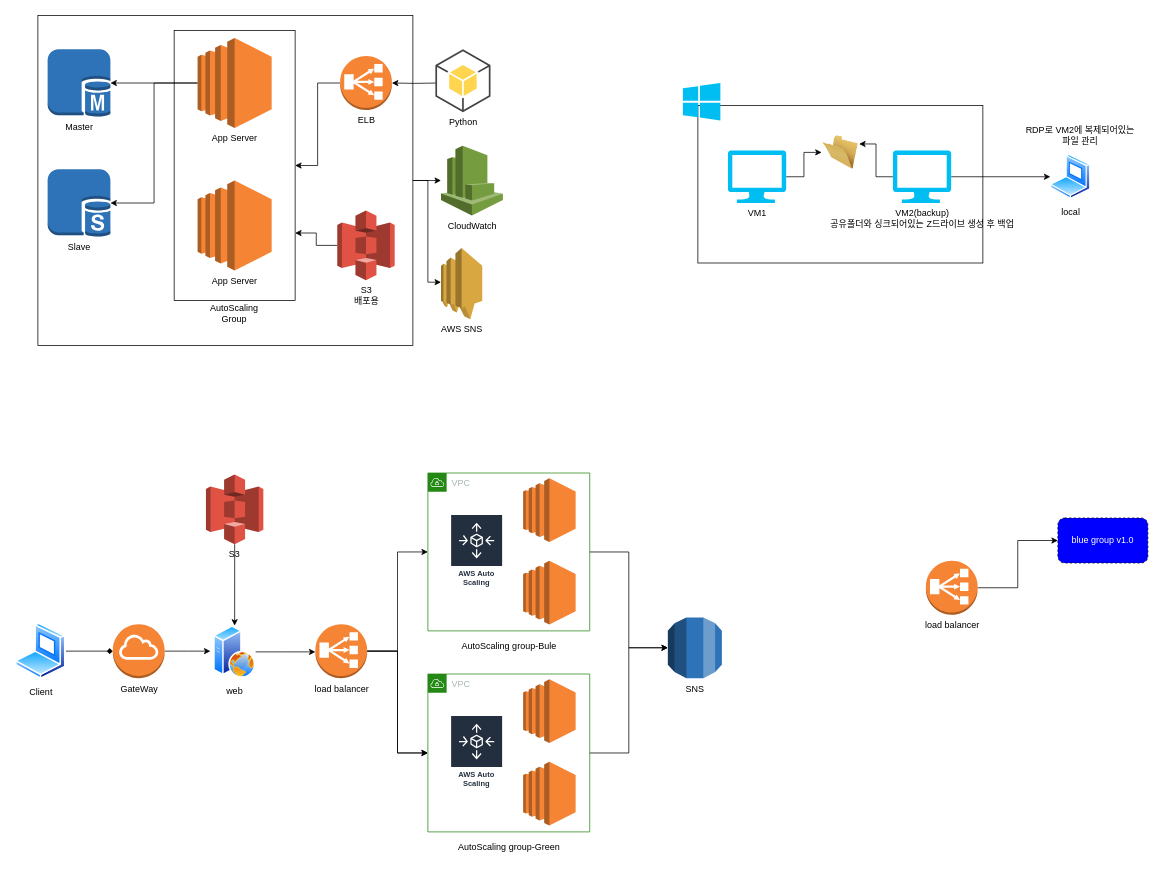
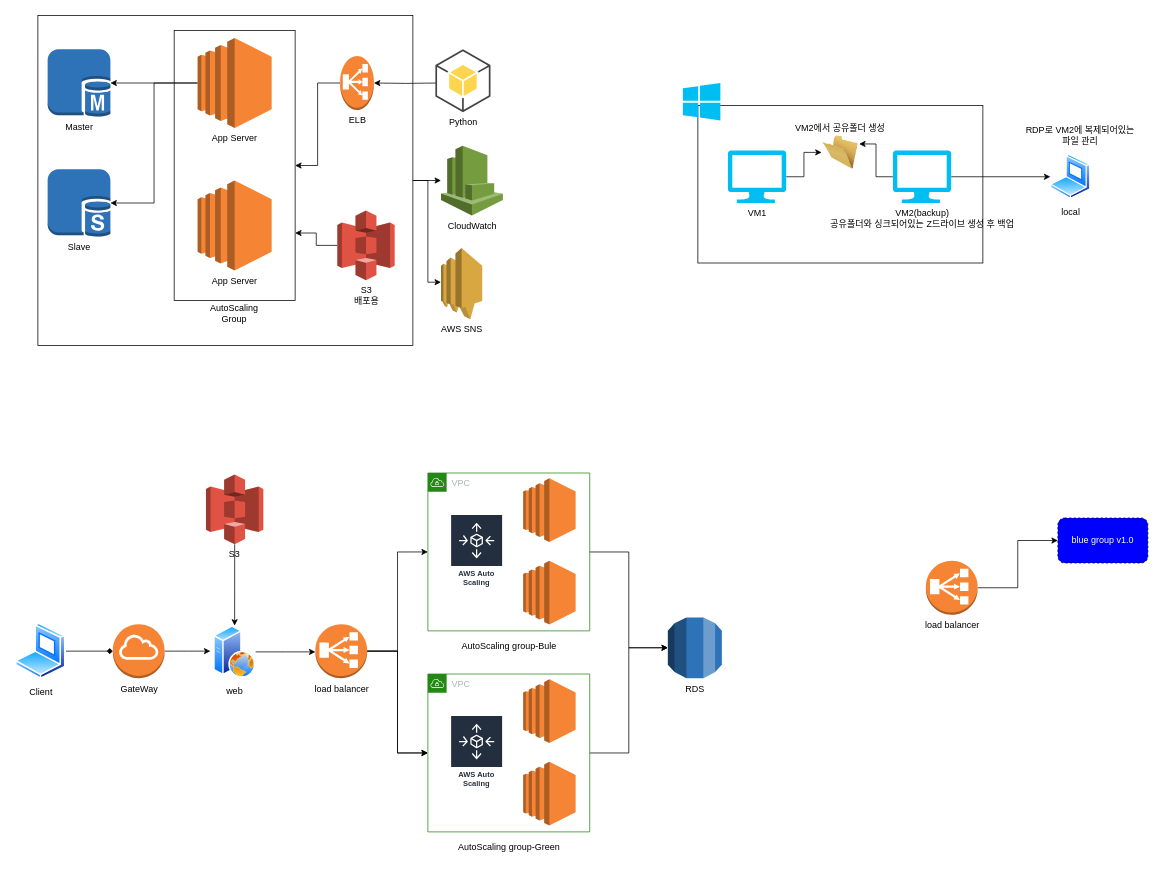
node "ELB": size 52x54 -> 34x54
node "VM2에서 공유폴더 생성": added
node "SNS": label "SNS" -> "RDS"
